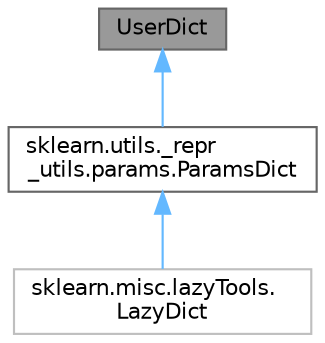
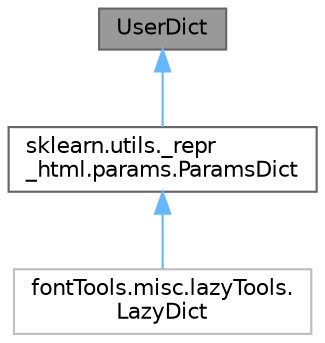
node "sklearn.utils._repr _utils.params.ParamsDict": label "sklearn.utils._repr _utils.params.ParamsDict" -> "sklearn.utils._repr _html.params.ParamsDict"
node "sklearn.misc.lazyTools. LazyDict": label "sklearn.misc.lazyTools. LazyDict" -> "fontTools.misc.lazyTools. LazyDict"
